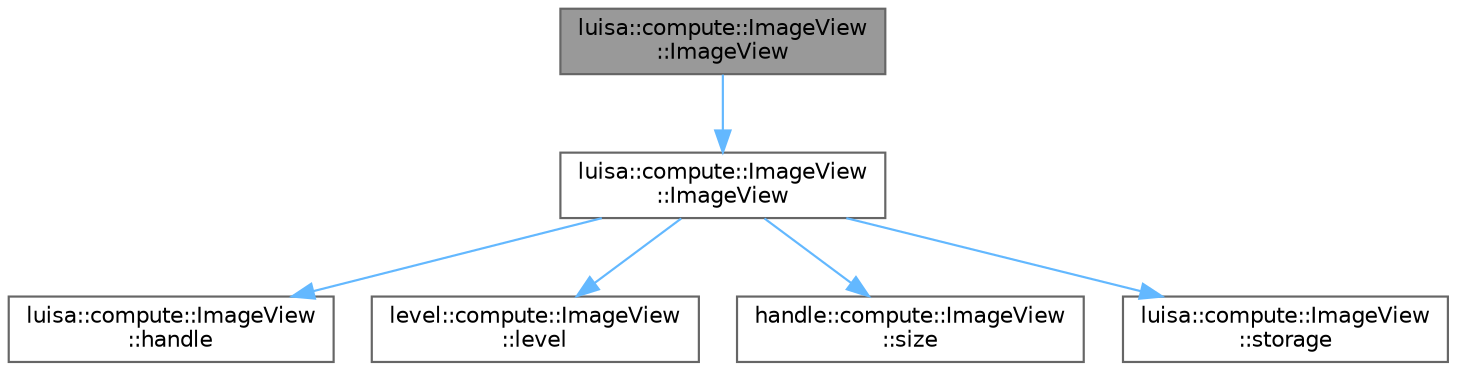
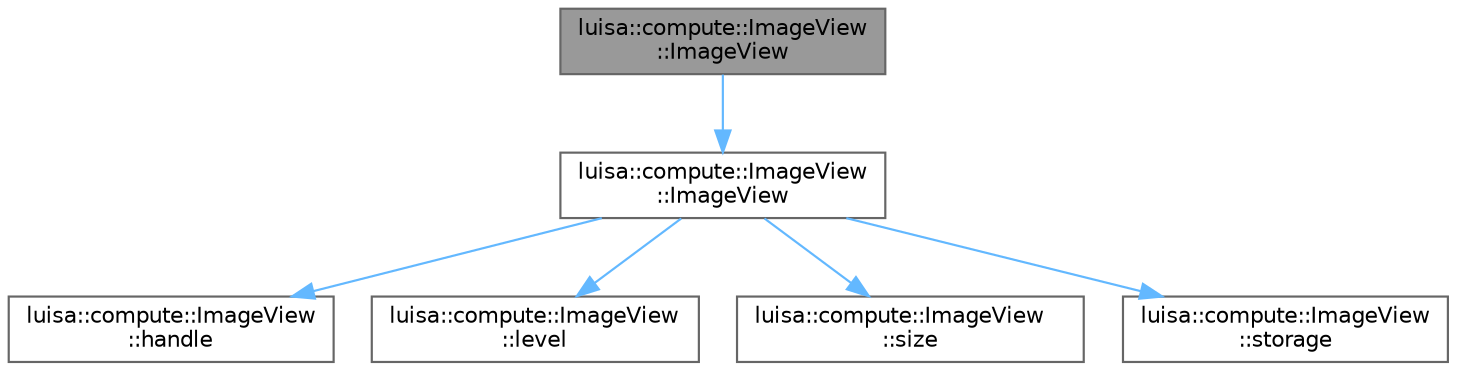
node "level::compute::ImageView ::level": label "level::compute::ImageView ::level" -> "luisa::compute::ImageView ::level"
node "handle::compute::ImageView ::size": label "handle::compute::ImageView ::size" -> "luisa::compute::ImageView ::size"
